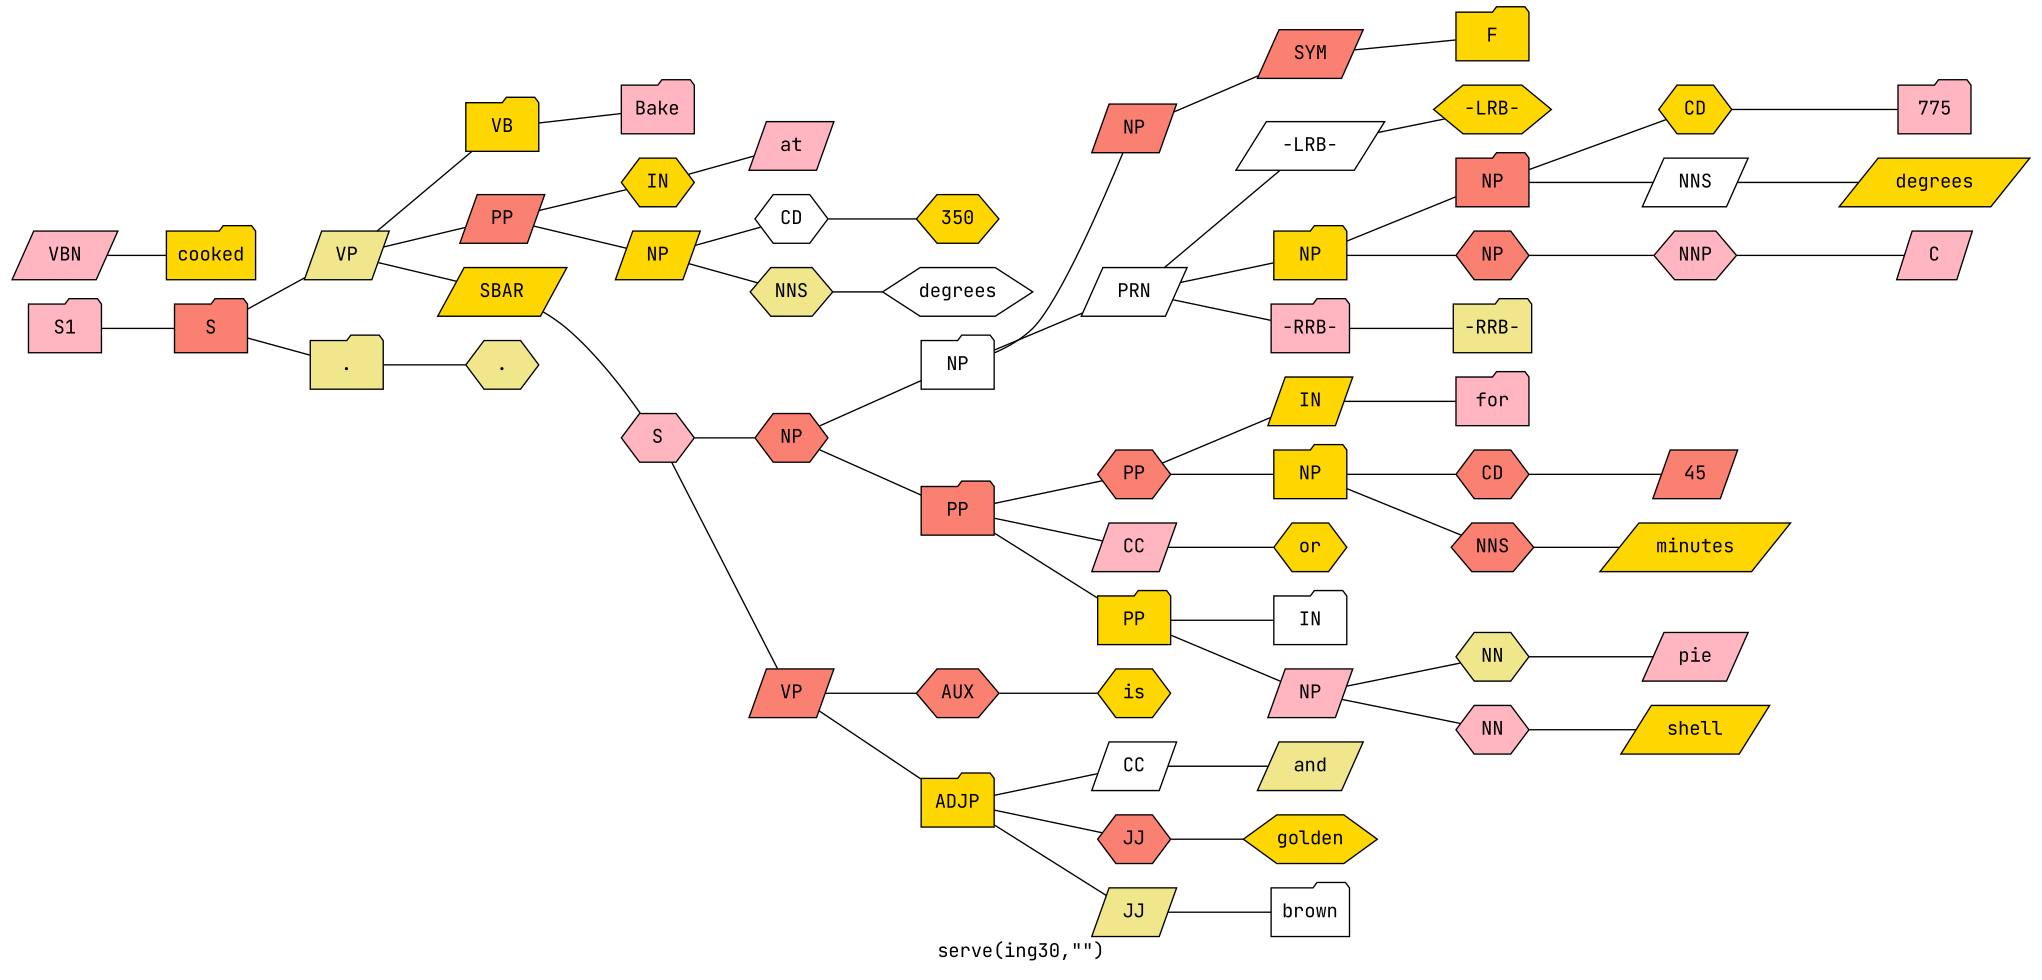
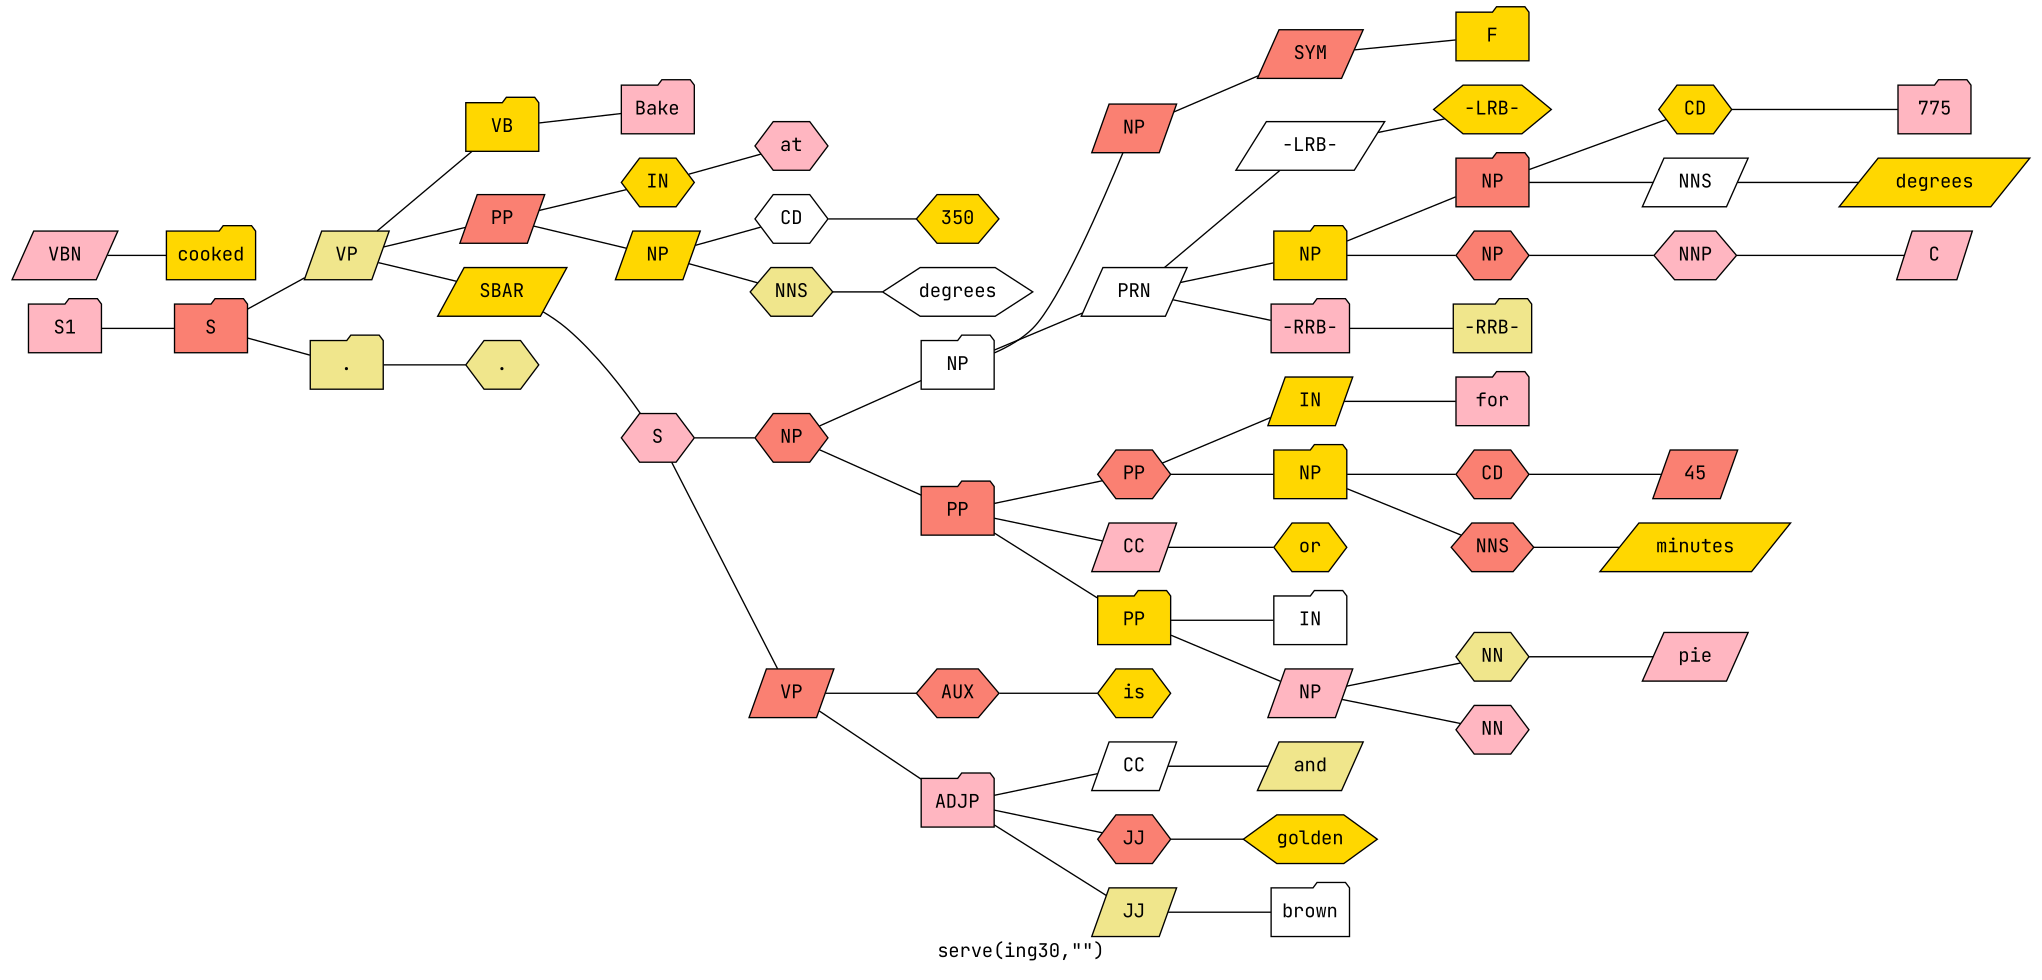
node "at": shape parallelogram -> hexagon
node "shell": removed
node "ADJP": fillcolor gold -> lightpink
